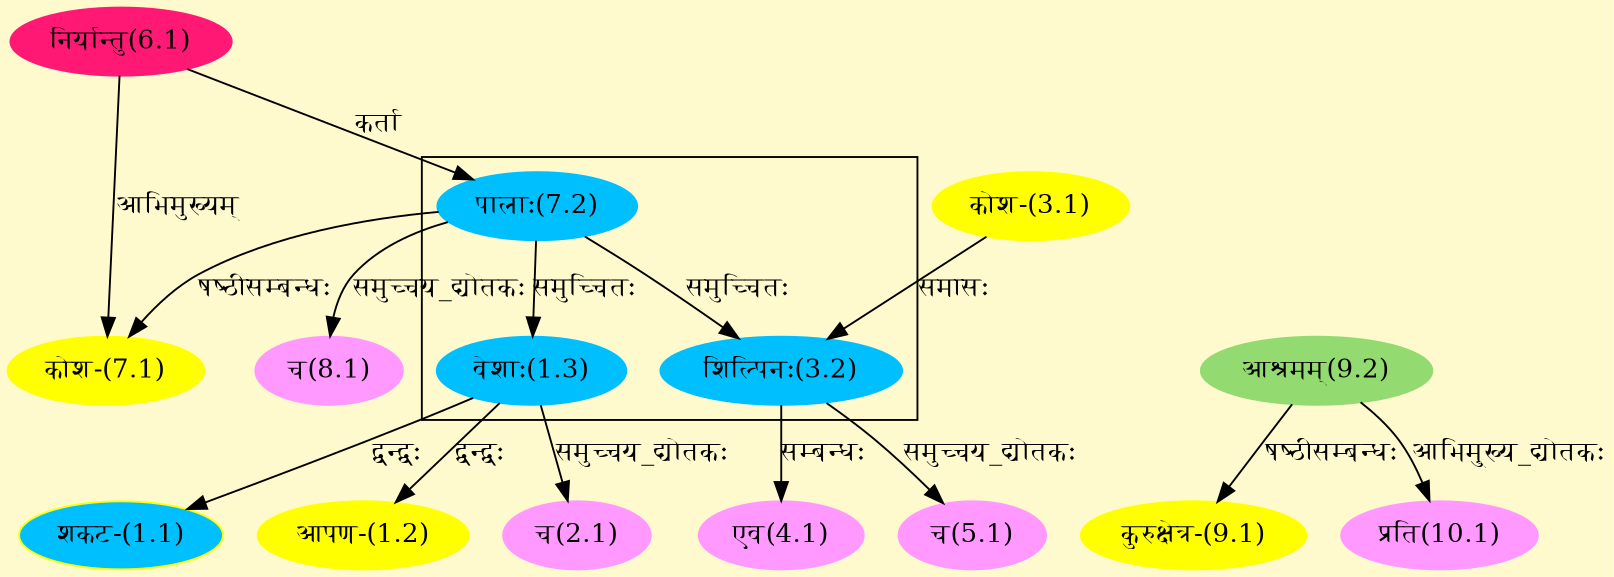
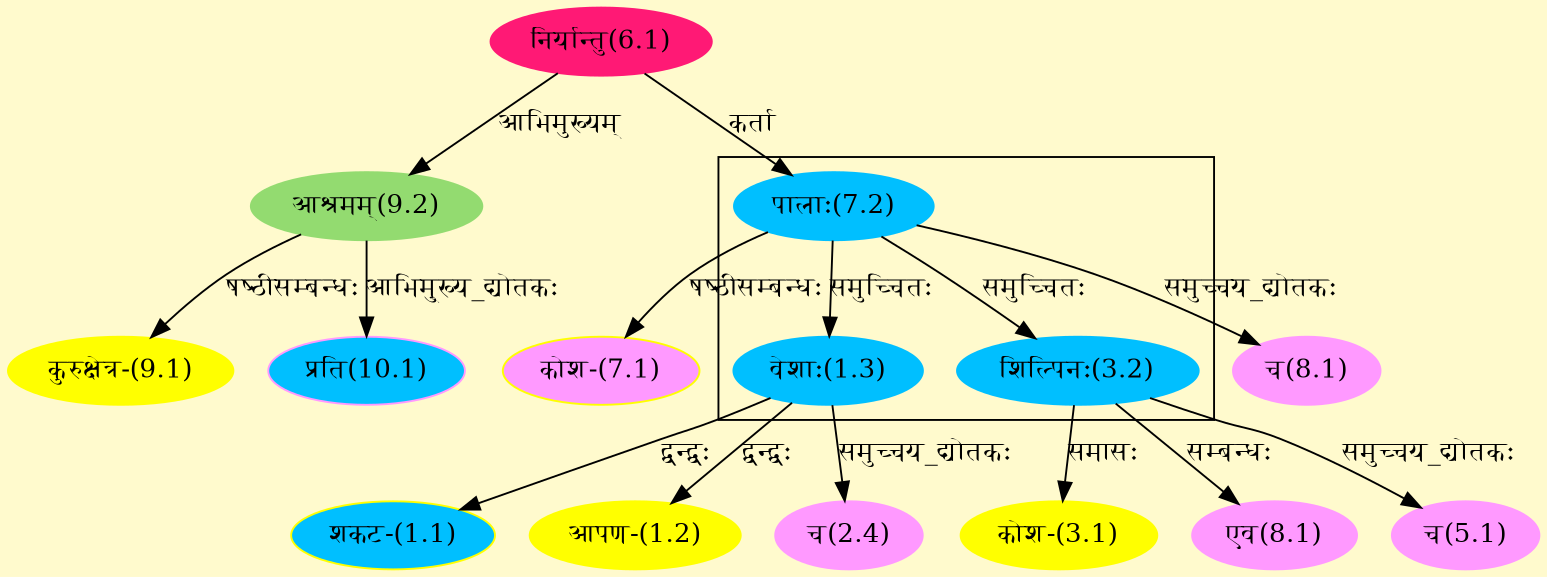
edge "निर्यान्तु(6.1)" -> "कोश-(7.1)": now "निर्यान्तु(6.1)" -> "आश्रमम्(9.2)"
edge "कोश-(3.1)" -> "शिल्पिनः(3.2)": reversed
node "कोश-(7.1)": fillcolor #ffff00 -> #ff99ff
node "च(2.1)": label "च(2.1)" -> "च(2.4)"
node "एव(4.1)": label "एव(4.1)" -> "एव(8.1)"
node "प्रति(10.1)": fillcolor #ff99ff -> #00bfff
